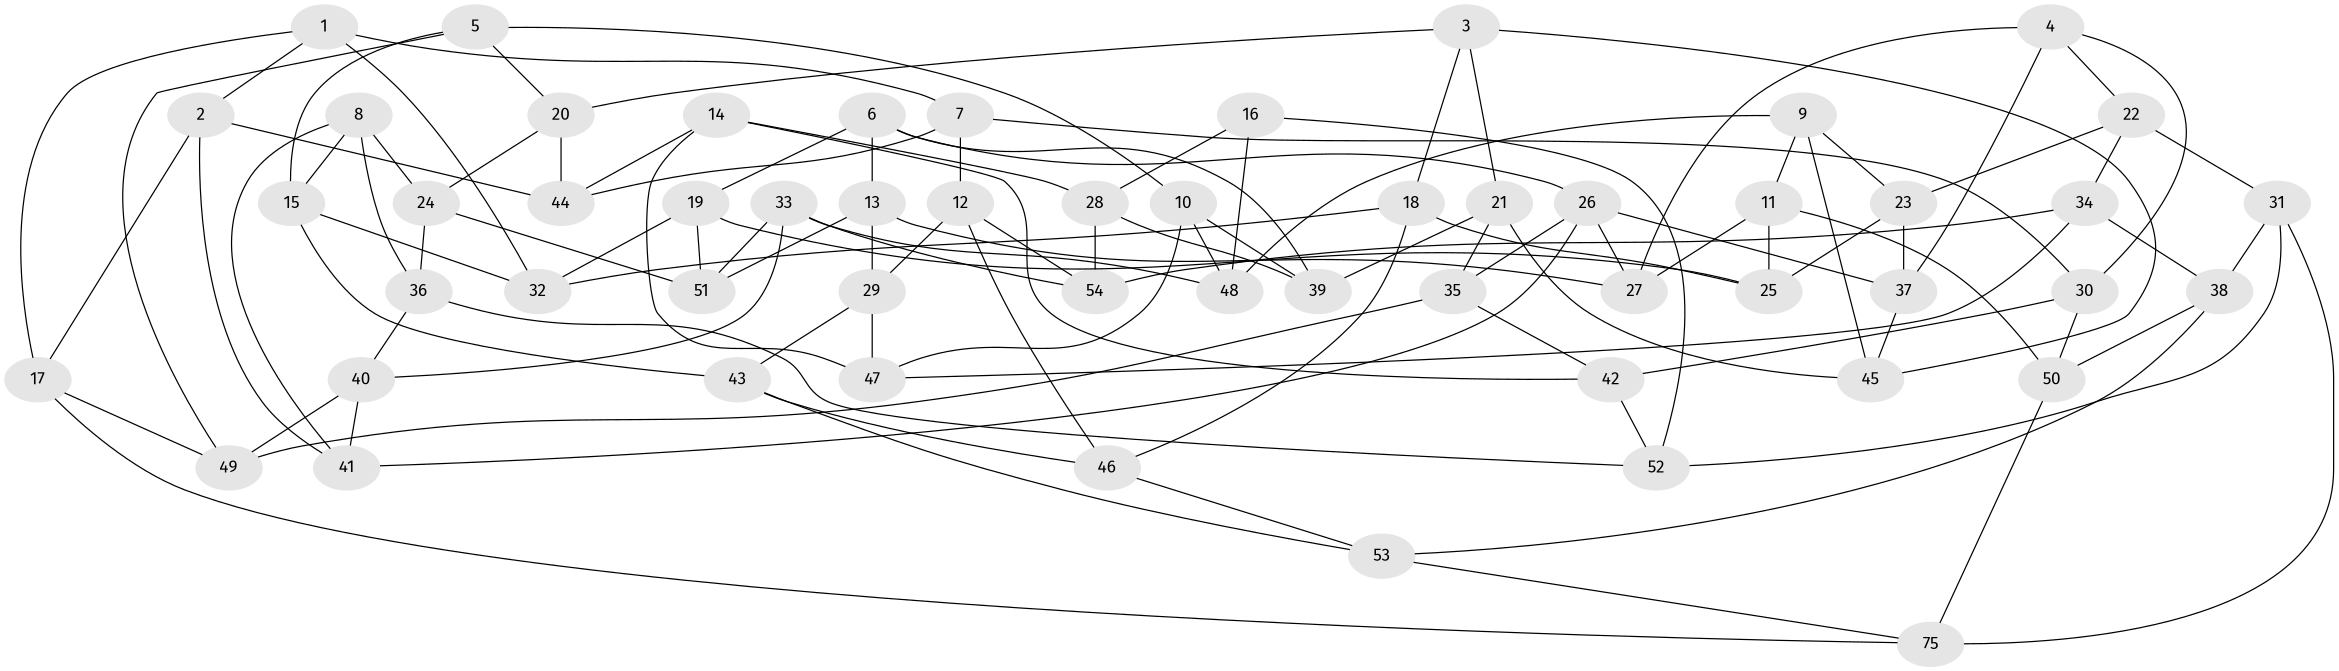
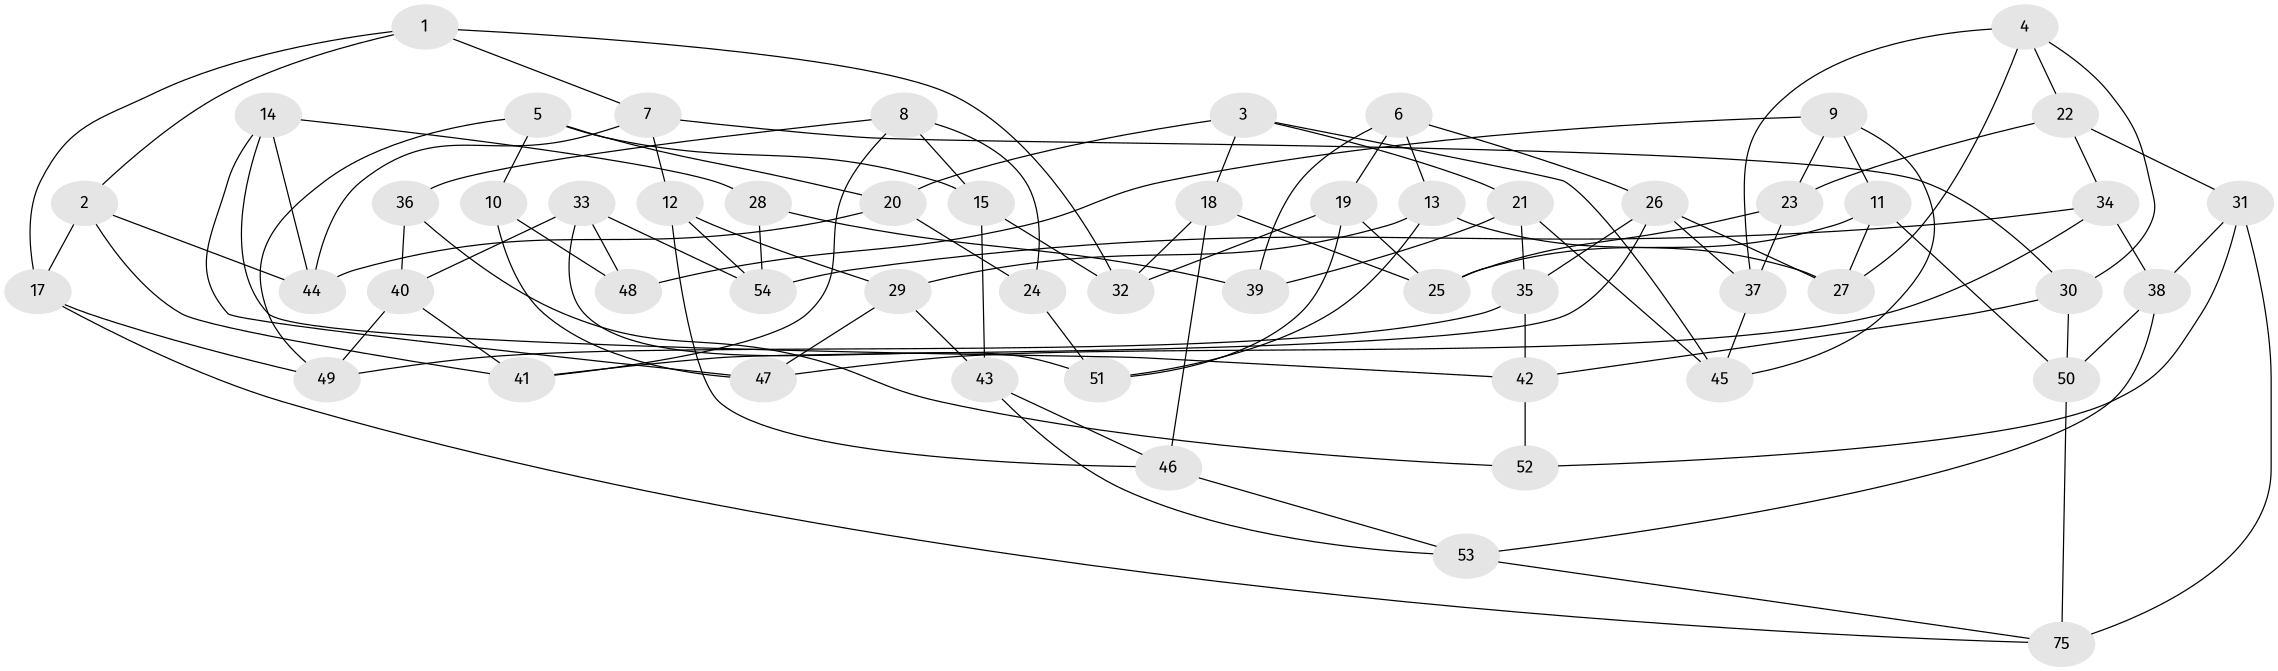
node "16": removed
edge "24" -- "36": removed
edge "10" -- "39": removed
